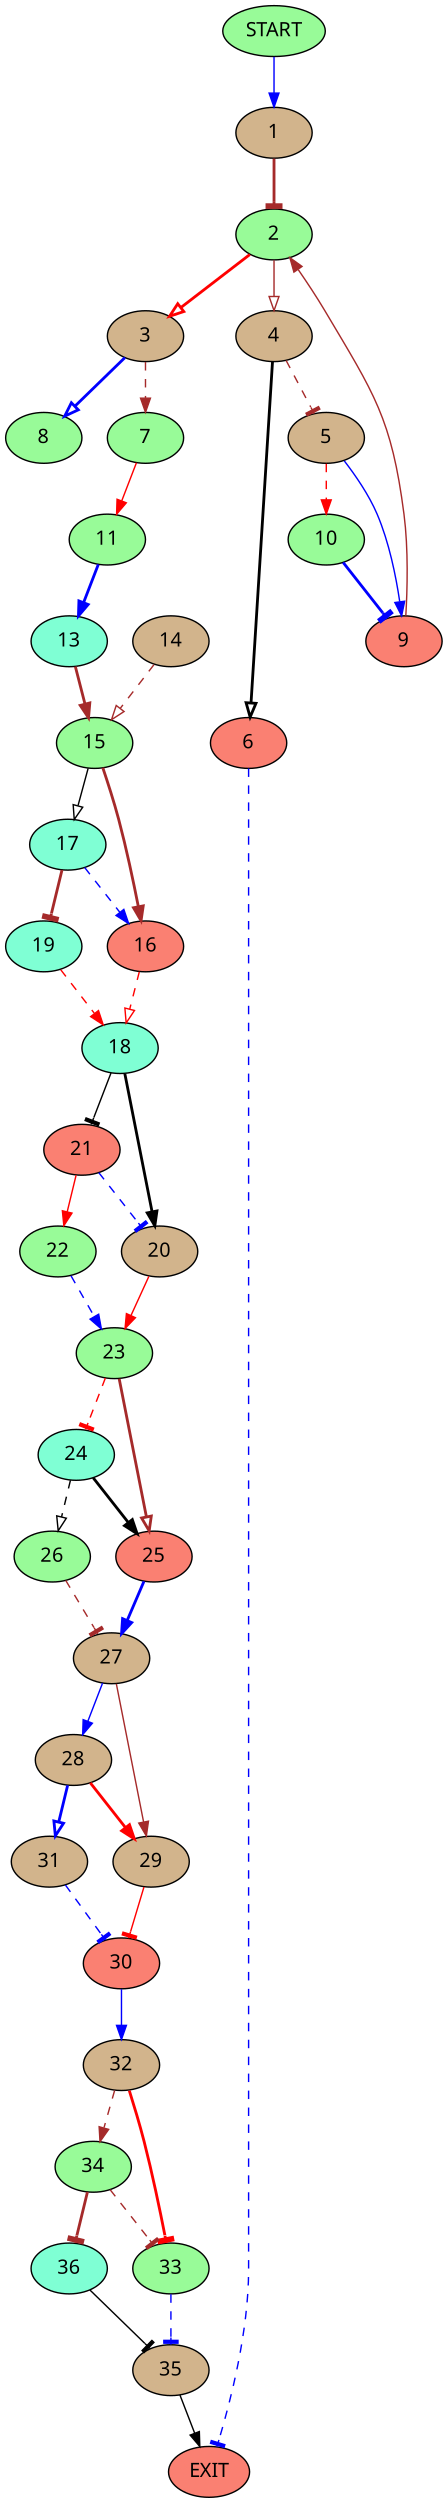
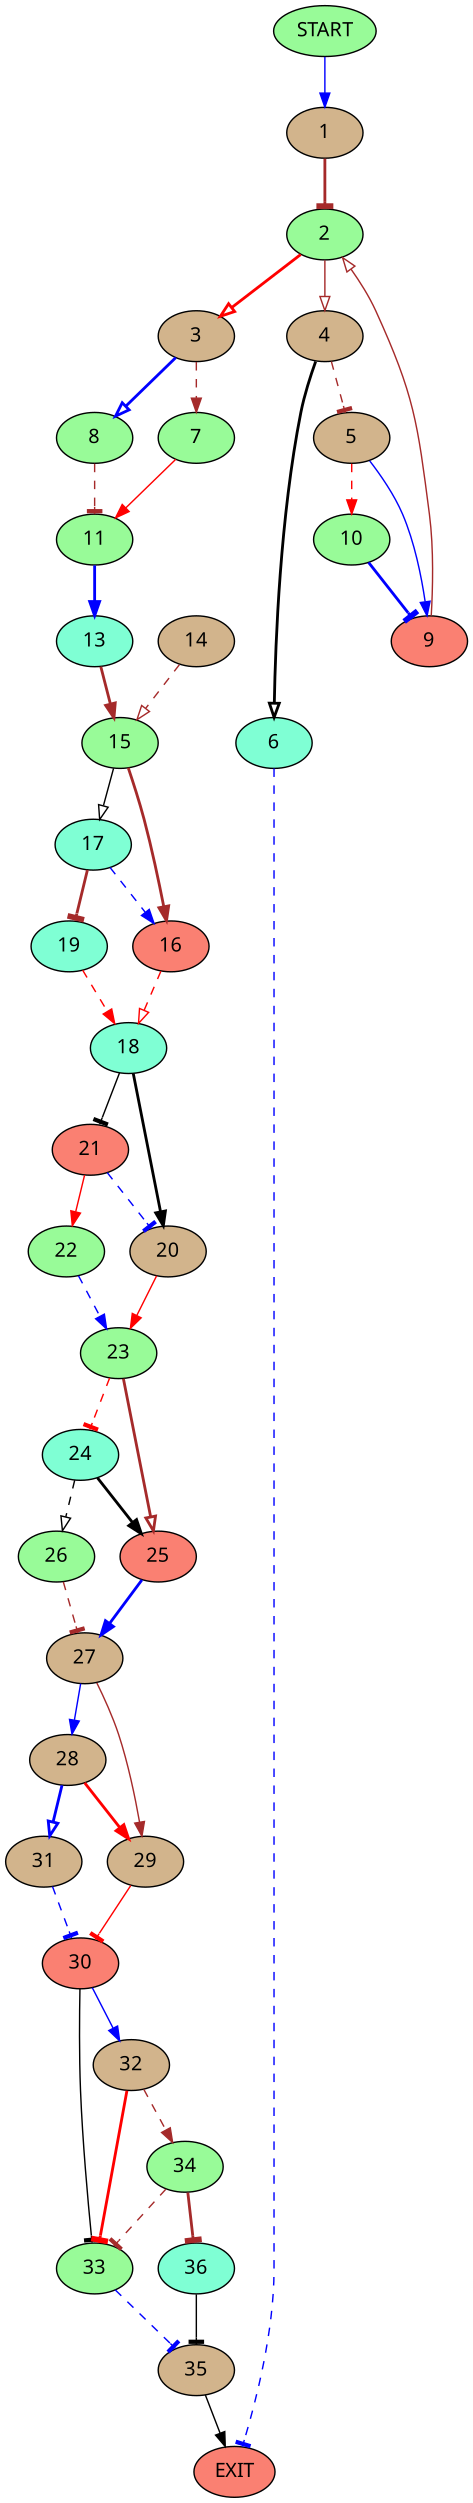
edge "9" -> "2": arrowhead normal -> onormal
edge "8" -> "11": added
node "6": fillcolor salmon -> aquamarine
edge "30" -> "33": added
